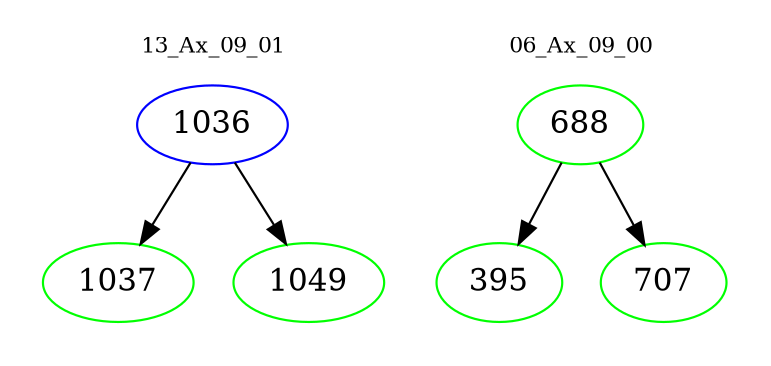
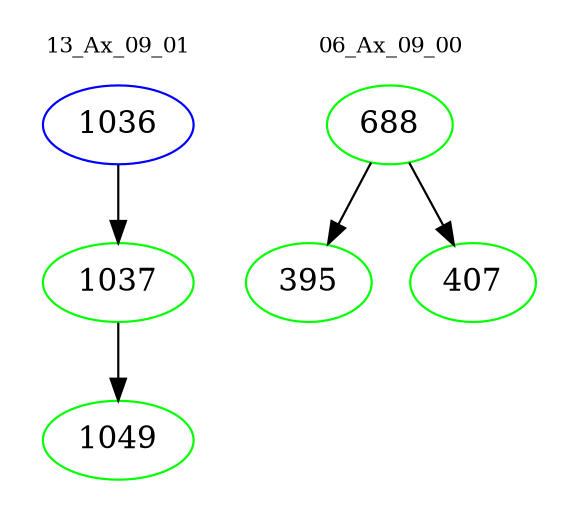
edge "1036" -> "1049": now "1037" -> "1049"
node "707": label "707" -> "407"
